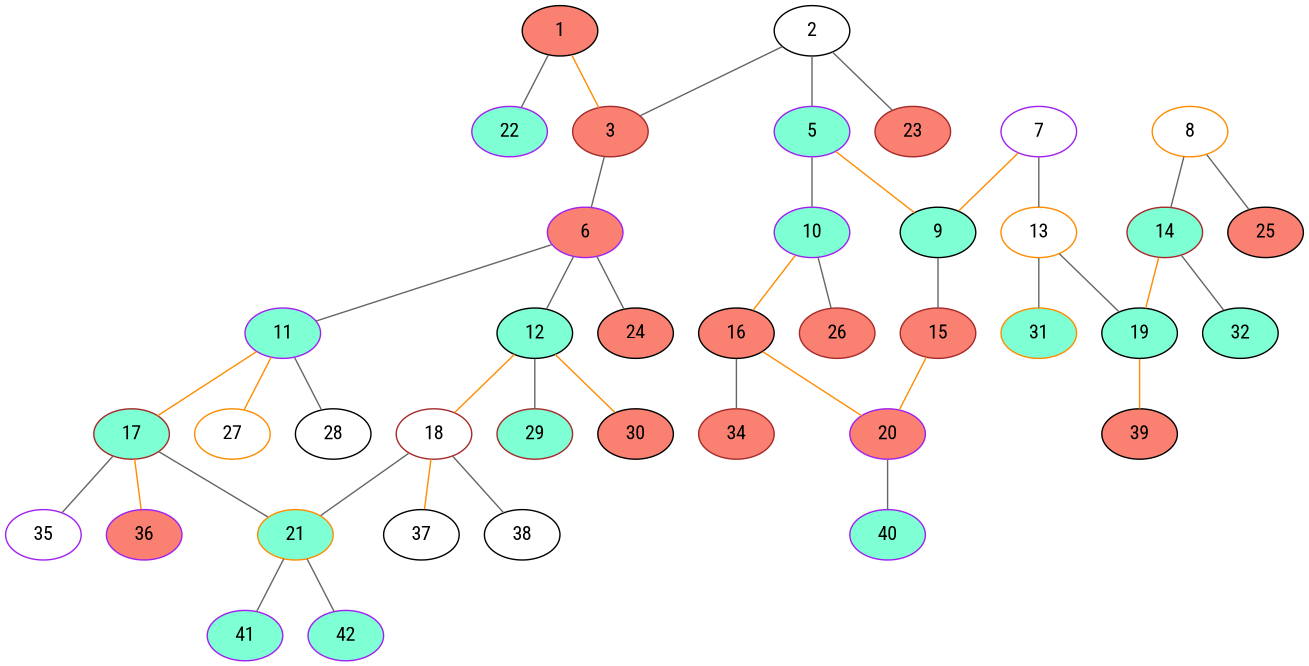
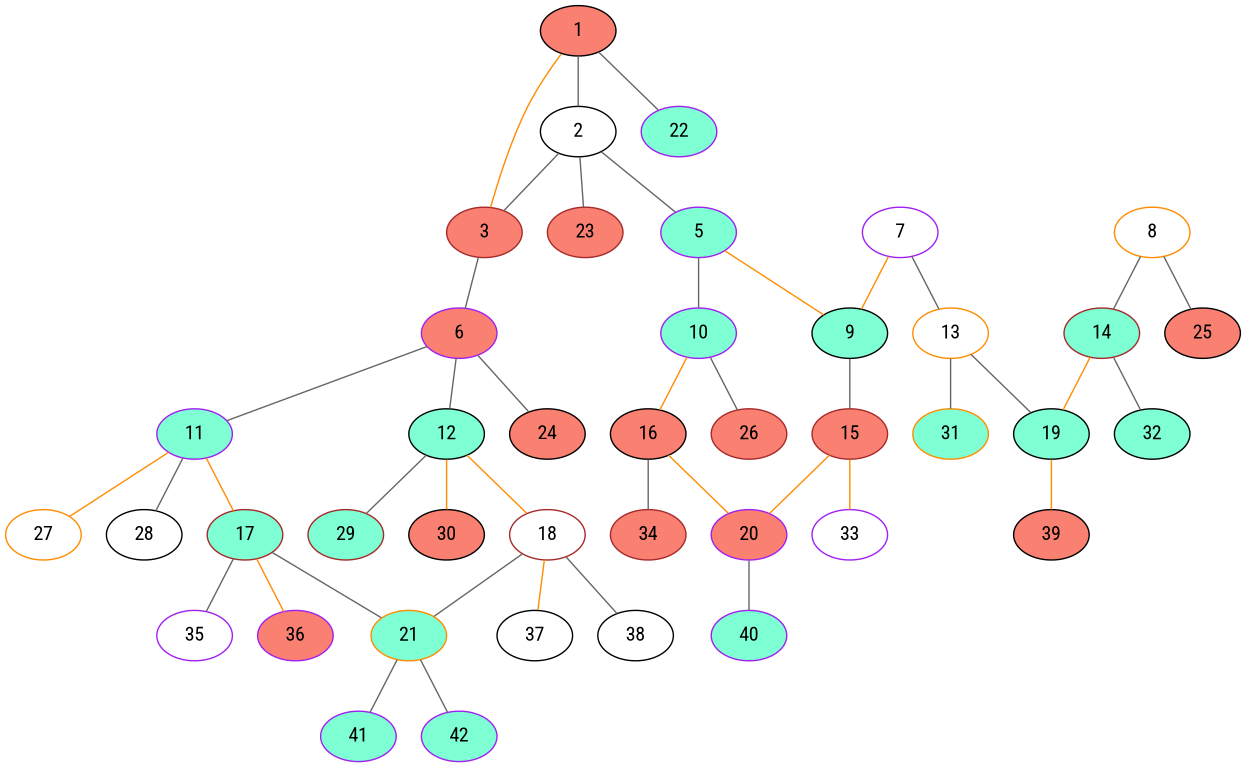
edge "1" -- "2": added
node "33": added
